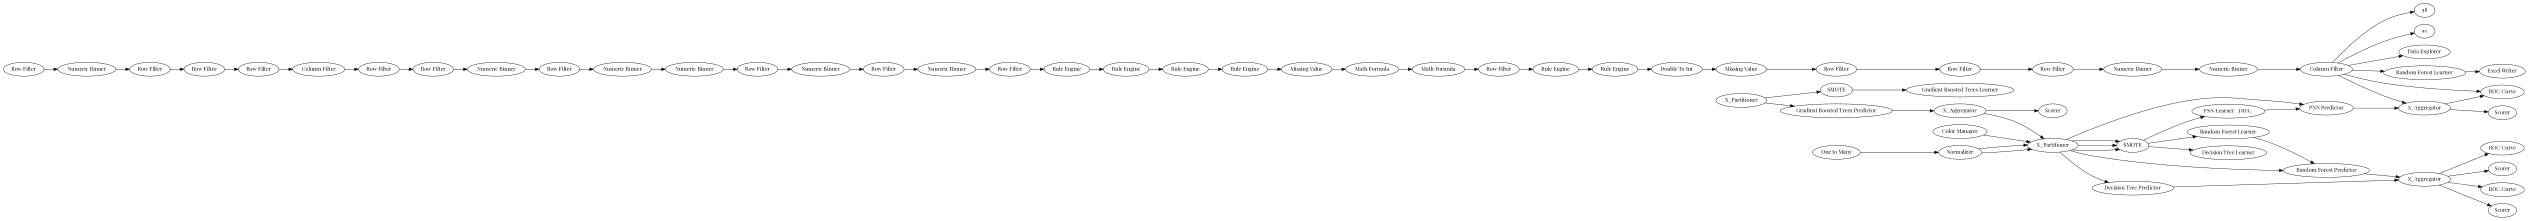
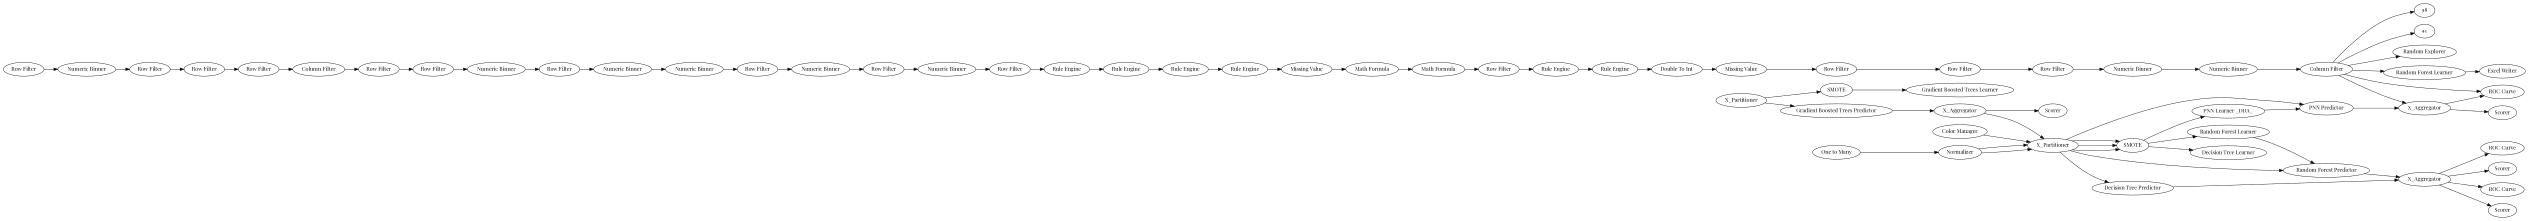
node "Data Explorer": label "Data Explorer" -> "Random Explorer"
